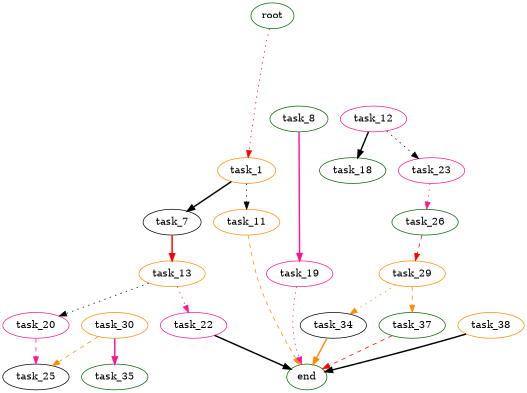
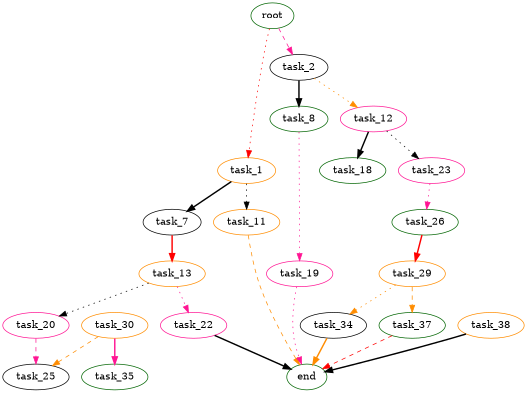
node "task_2": added
edge "task_8" -> "task_19": style bold -> dotted
edge "task_26" -> "task_29": style dashed -> bold
